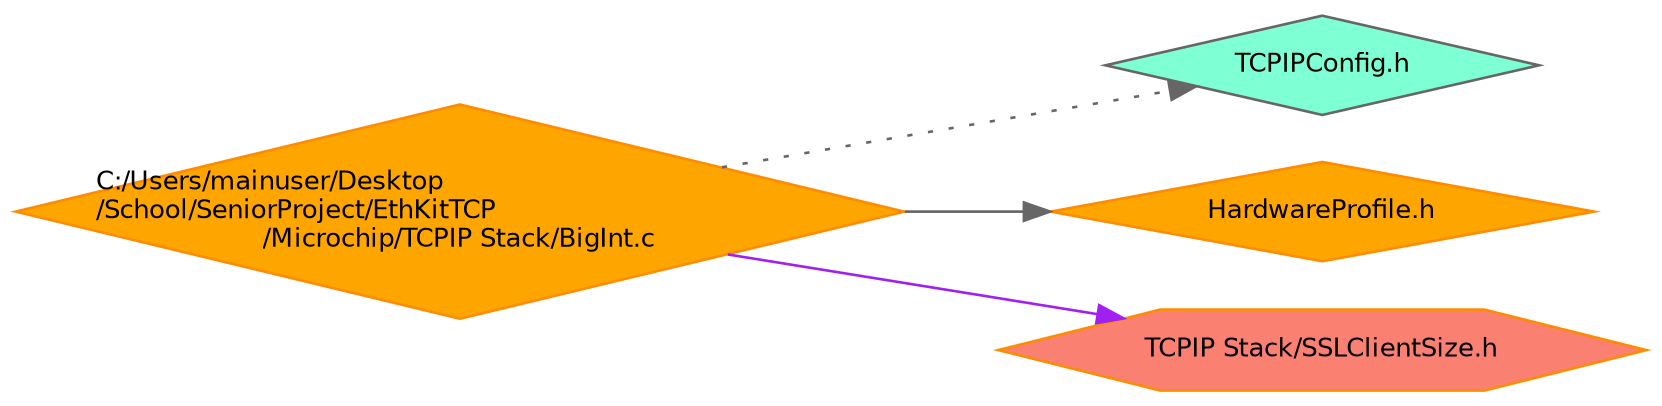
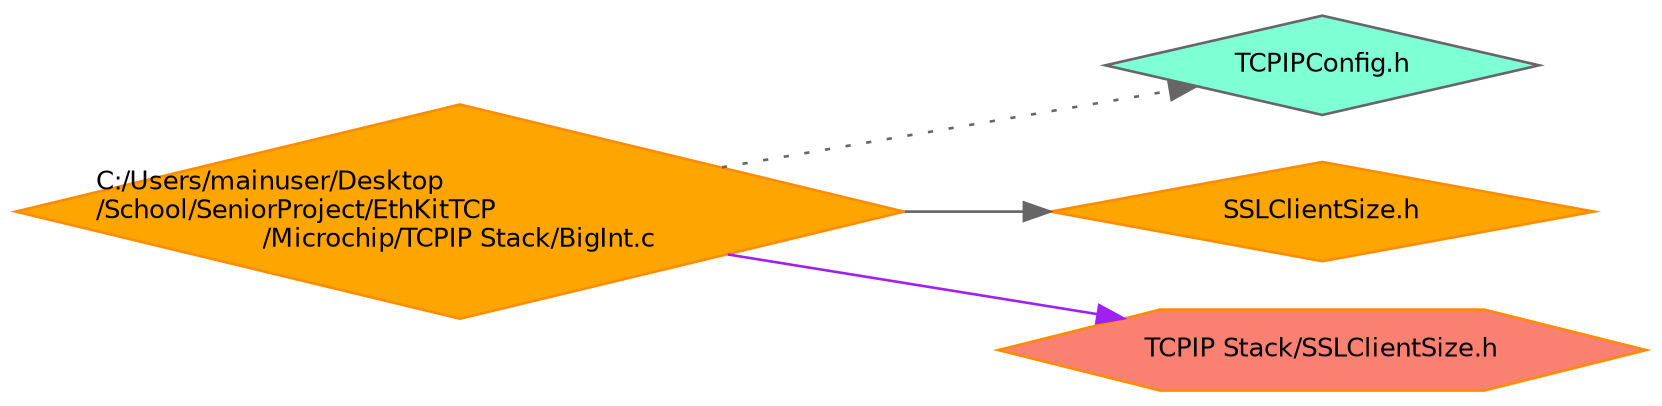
node "HardwareProfile.h": label "HardwareProfile.h" -> "SSLClientSize.h"
